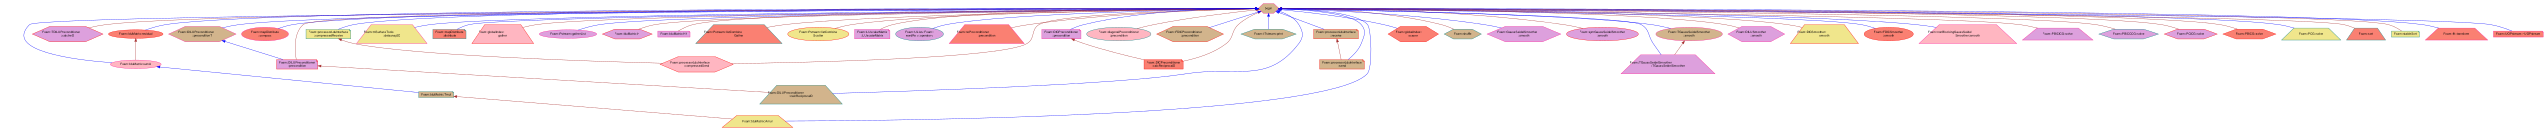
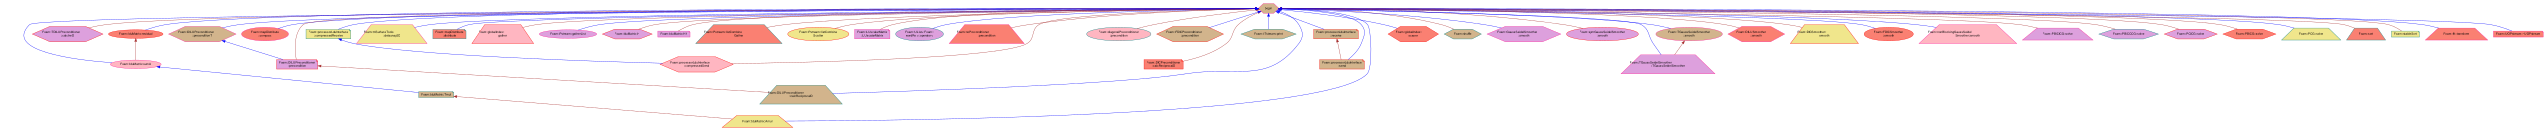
node "Foam::DICPreconditioner ::precondition": removed
node "Foam::DILUSmoother ::smooth": fillcolor plum -> salmon
edge "Foam::processorLduInterface ::compressedSend" -> "Foam::processorLduInterface ::compressedReceive": color brown -> blue
